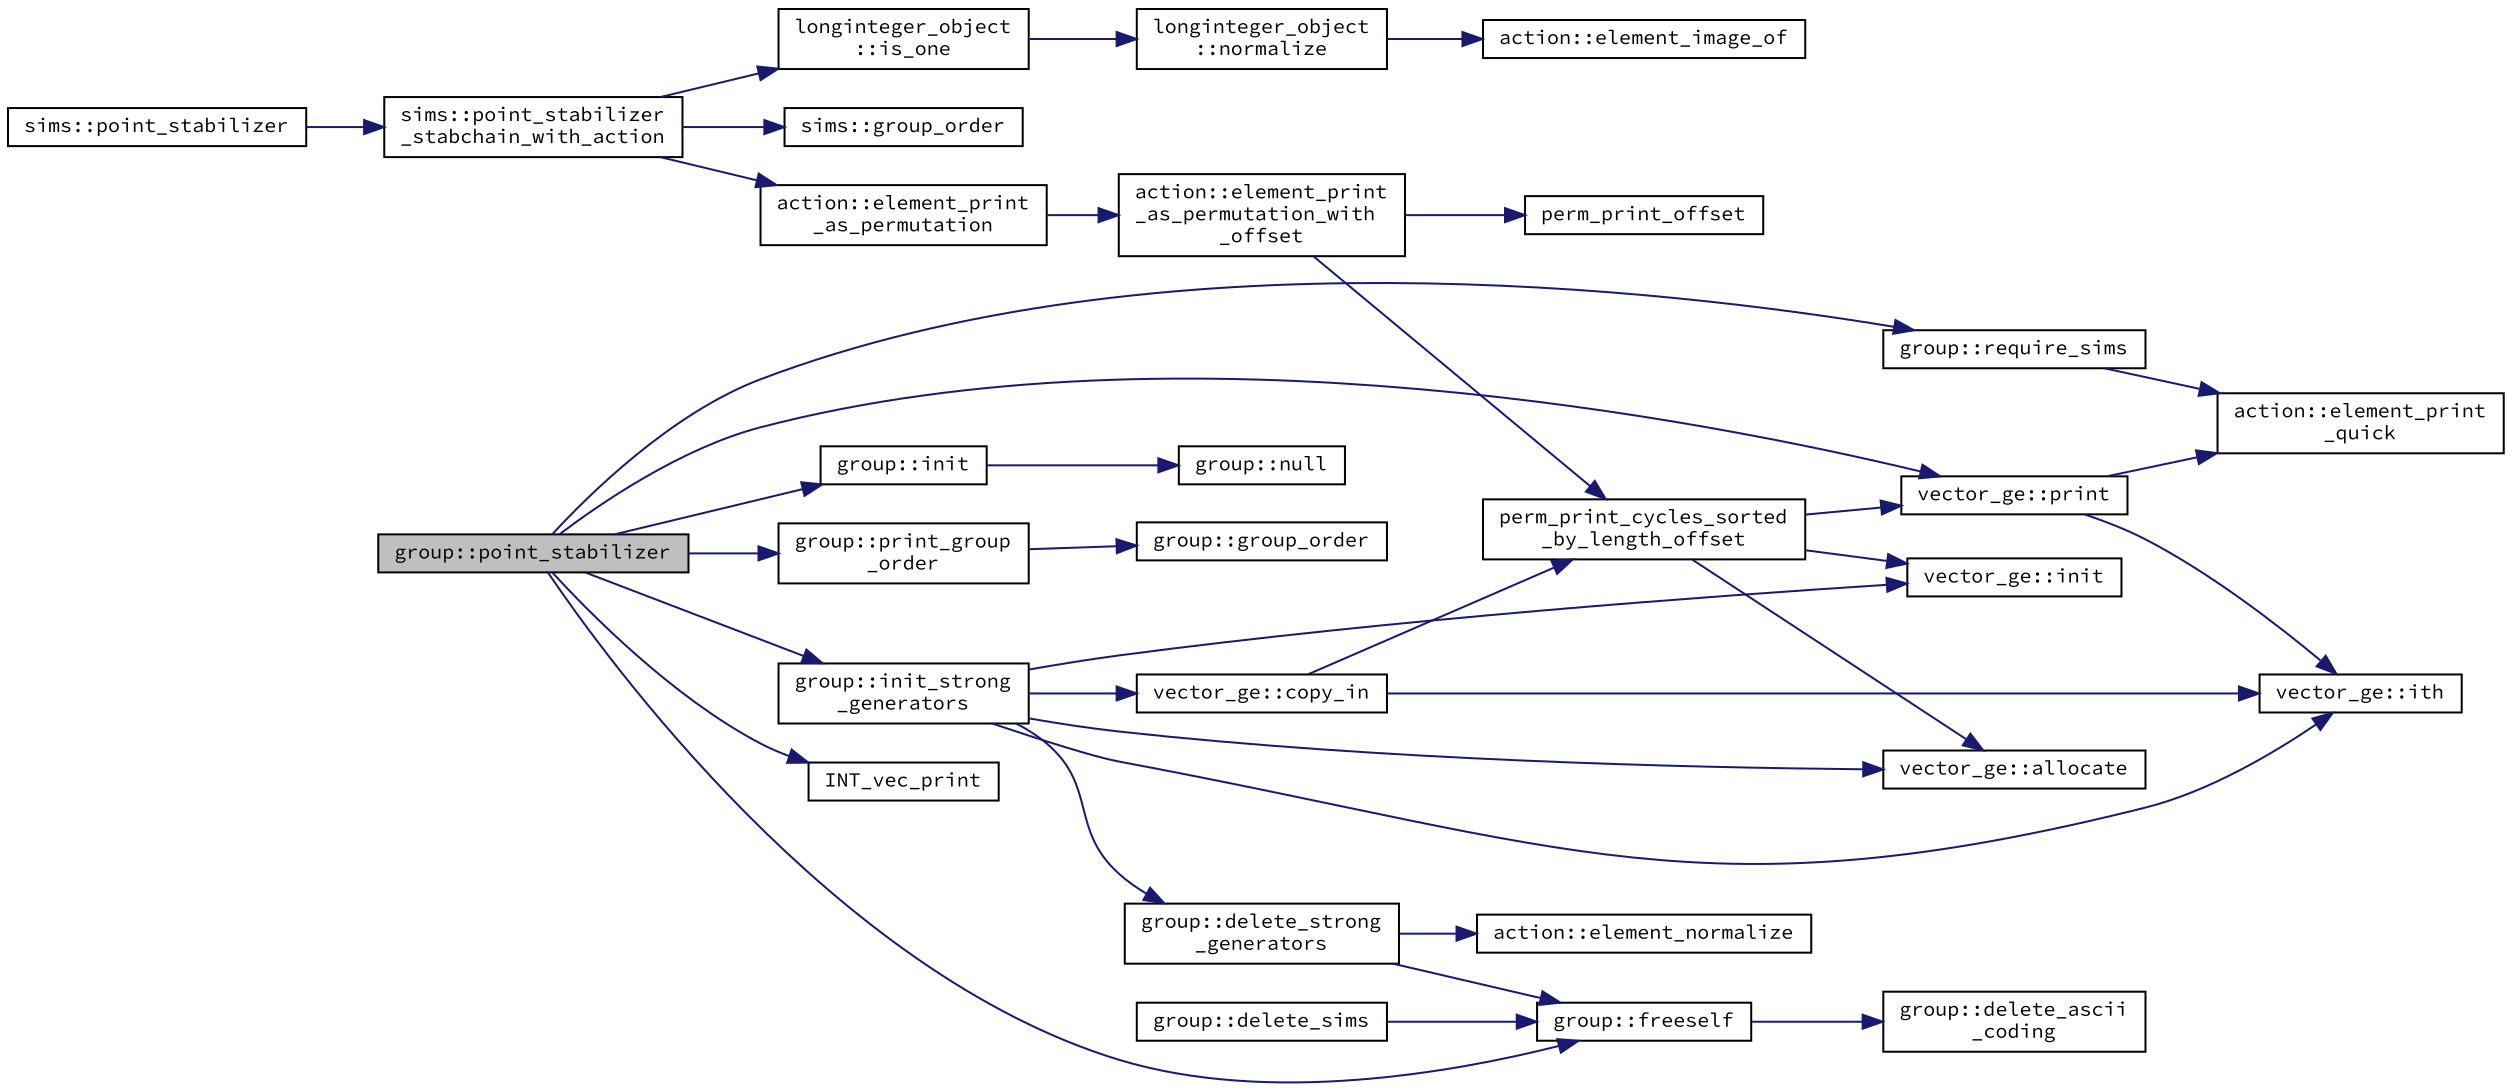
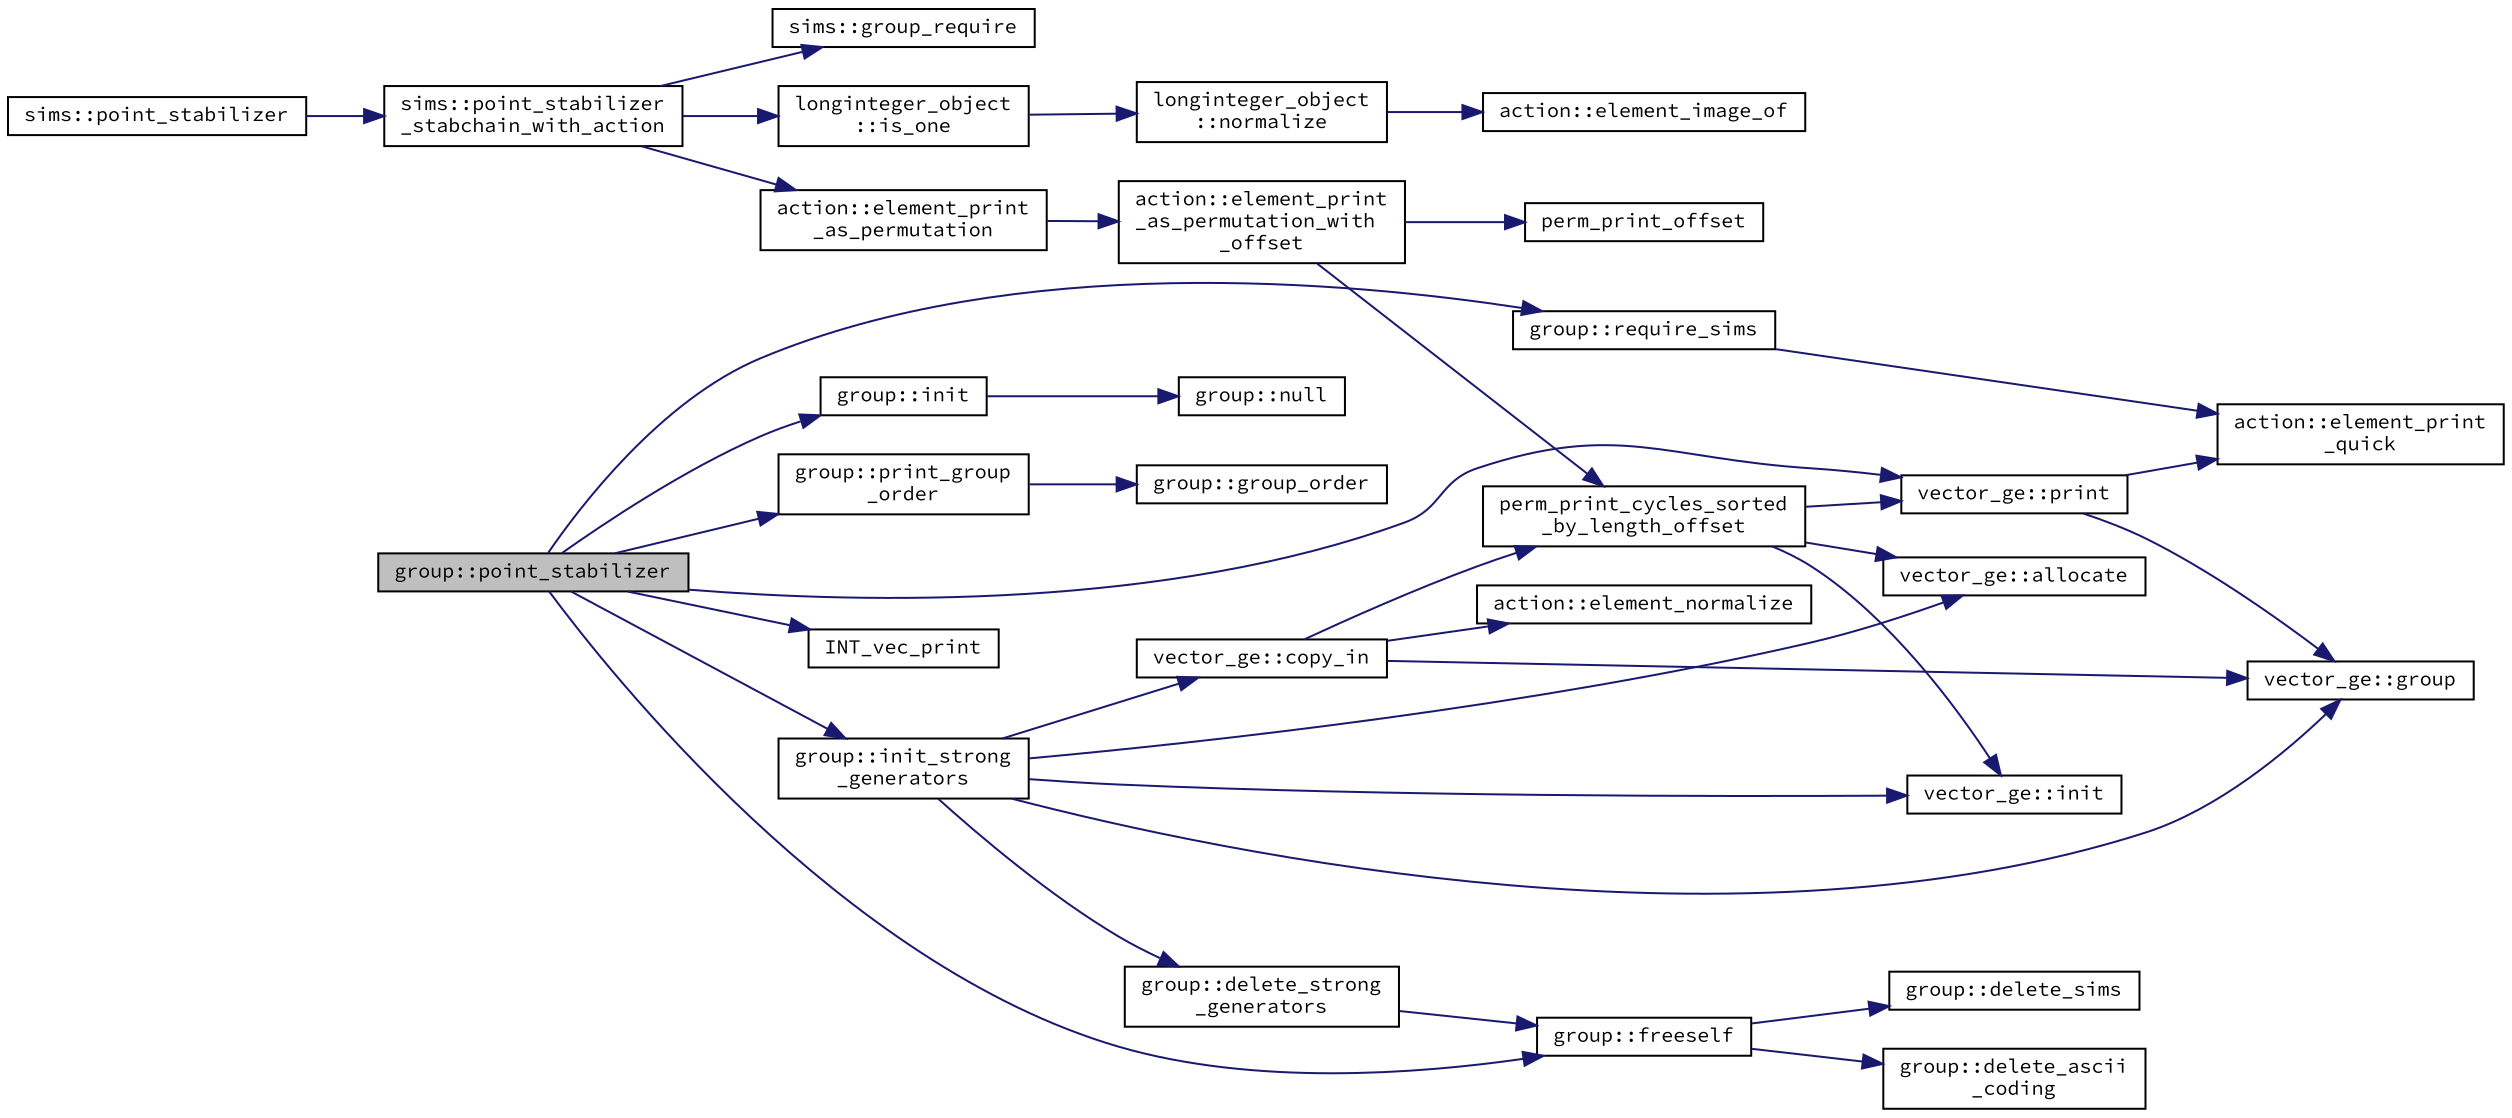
node "sims::group_order": label "sims::group_order" -> "sims::group_require"
node "vector_ge::ith": label "vector_ge::ith" -> "vector_ge::group"
edge "group::delete_strong _generators" -> "action::element_normalize": now "vector_ge::copy_in" -> "action::element_normalize"
edge "group::delete_sims" -> "group::freeself": reversed
